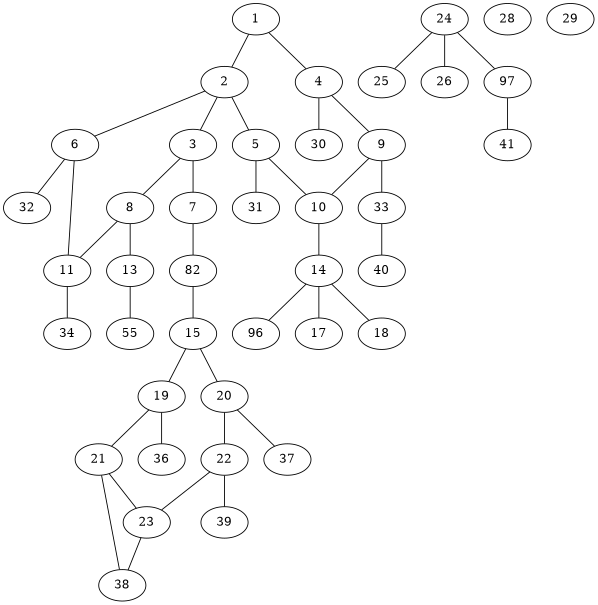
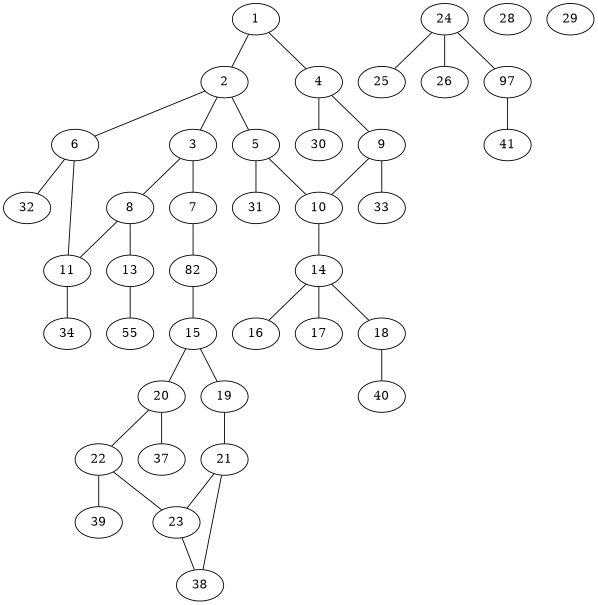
edge "33" -- "40": now "18" -- "40"
node "96": label "96" -> "16"
node "36": removed
